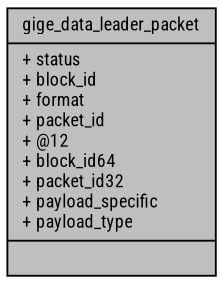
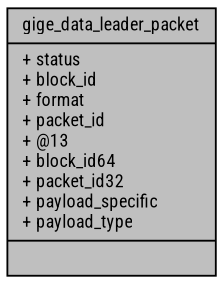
node "gige_data_leader_packet": text "+ @12" -> "+ @13"
